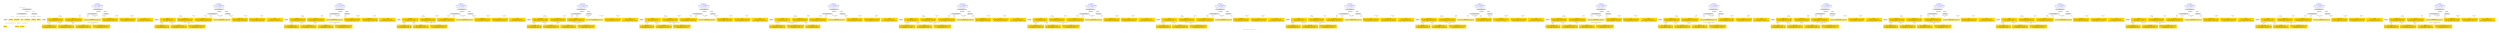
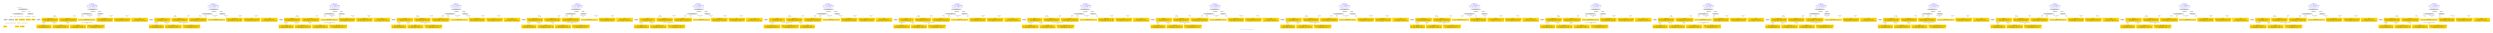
node "Dimensions": removed
node "Typeofartwork": fillcolor gold -> lightgray
